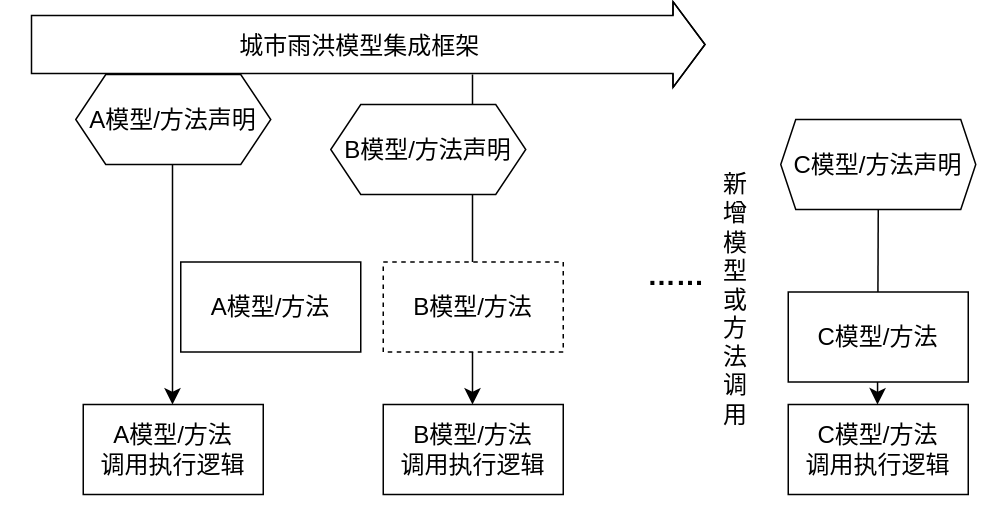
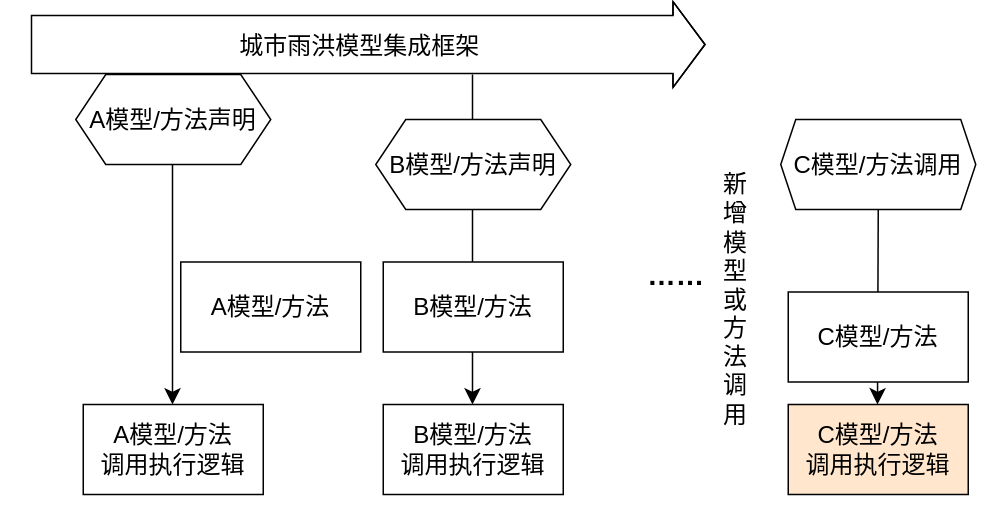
node "B模型/方法声明": moved (428, 149) -> (473, 164)
node "C模型/方法声明": label "C模型/方法声明" -> "C模型/方法调用"
node "B模型/方法": style dashed -> solid
node "C模型/方法 调用执行逻辑": fillcolor #ffffff -> #ffe6cc
